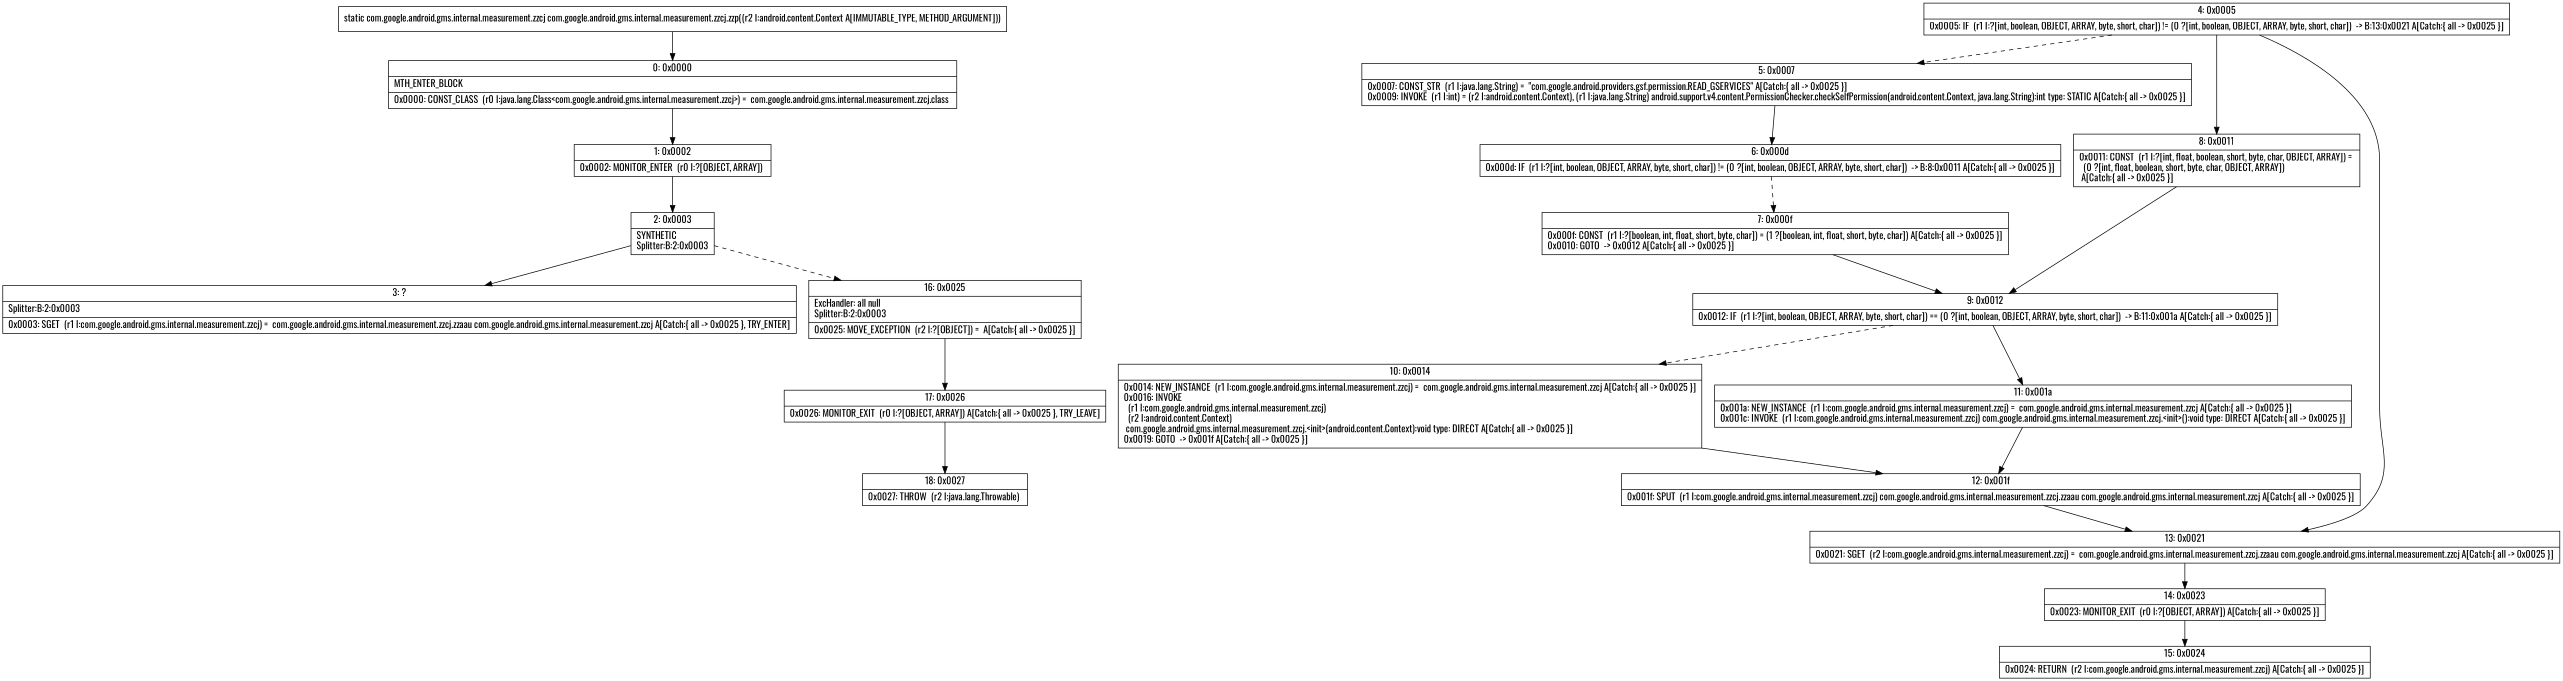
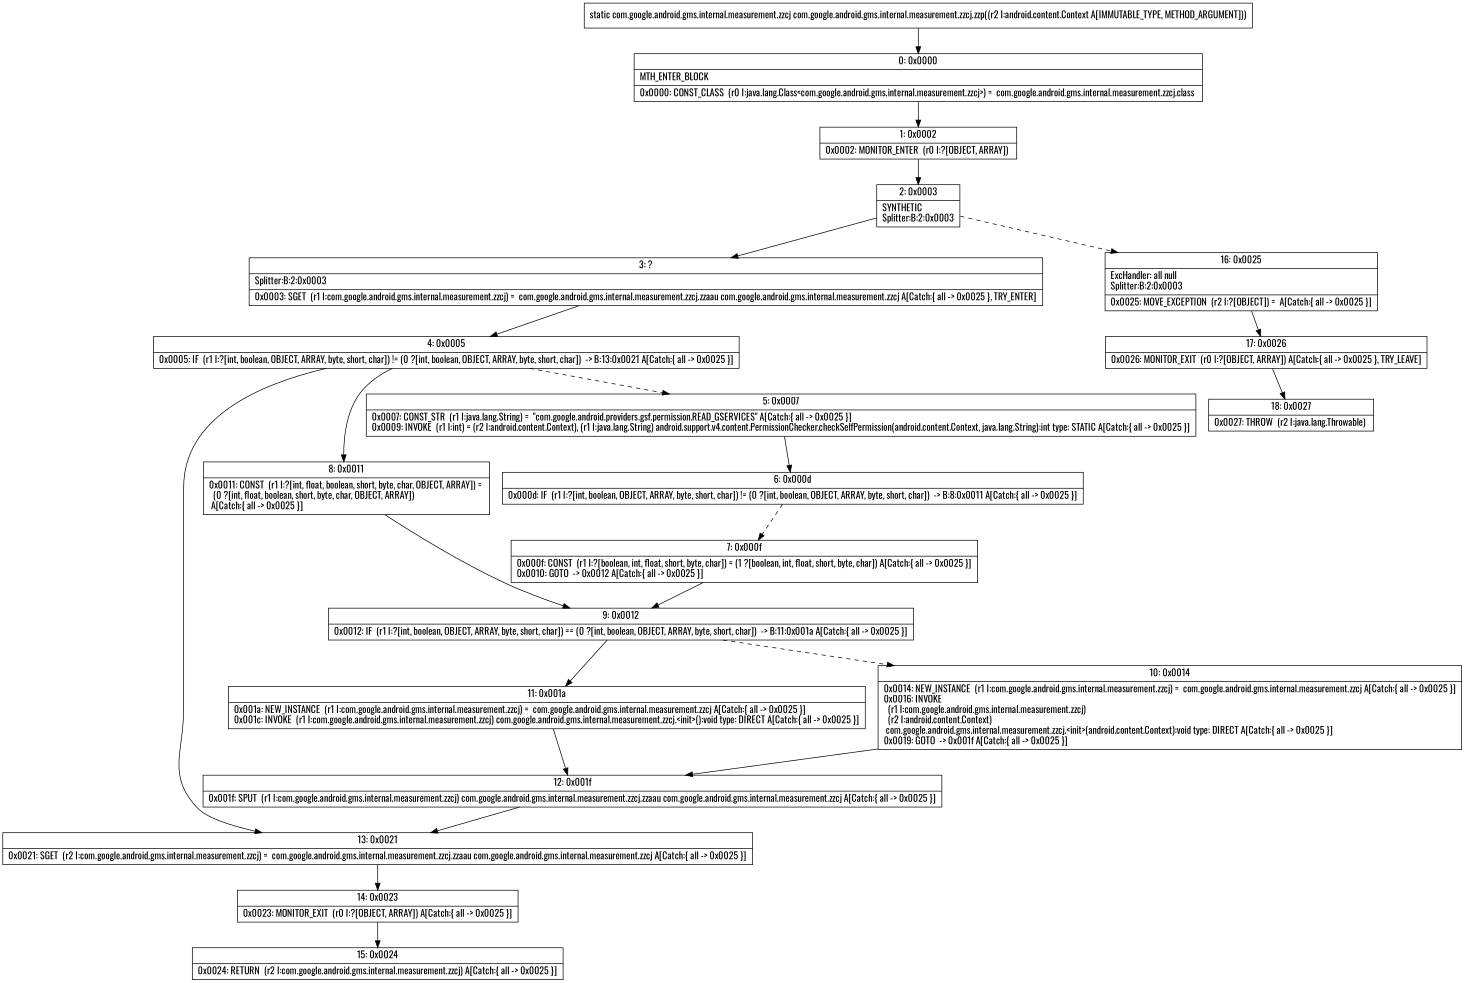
edge "3: ?" -> "4: 0x0005": added
